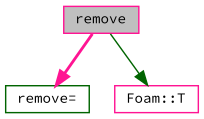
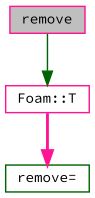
edge "remove" -> "remove=": now "Foam::T" -> "remove="
